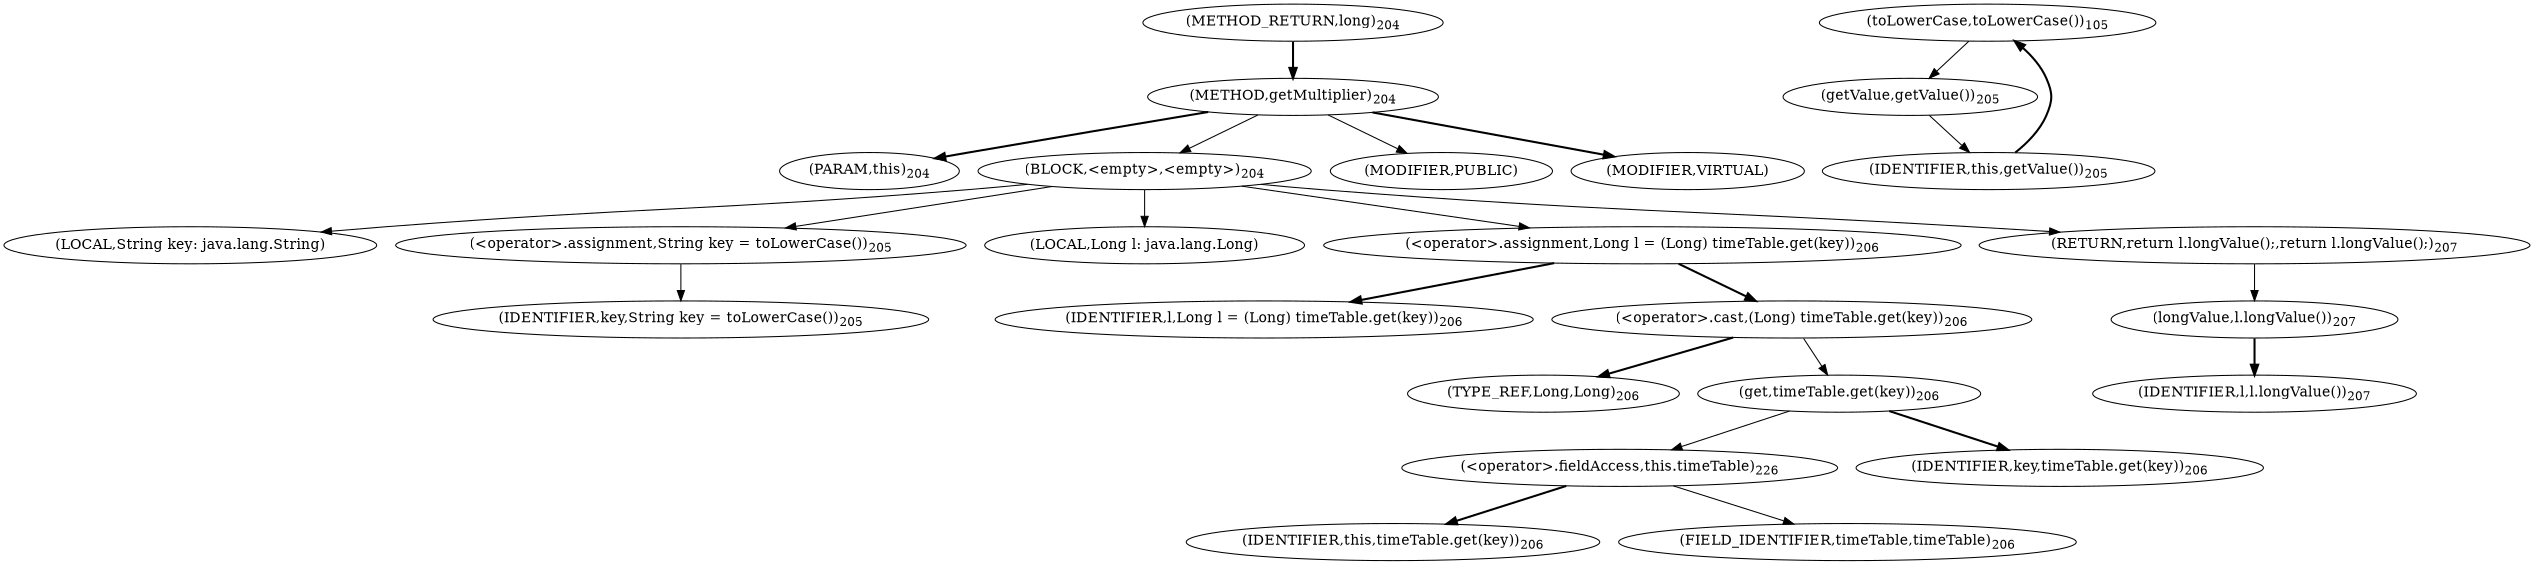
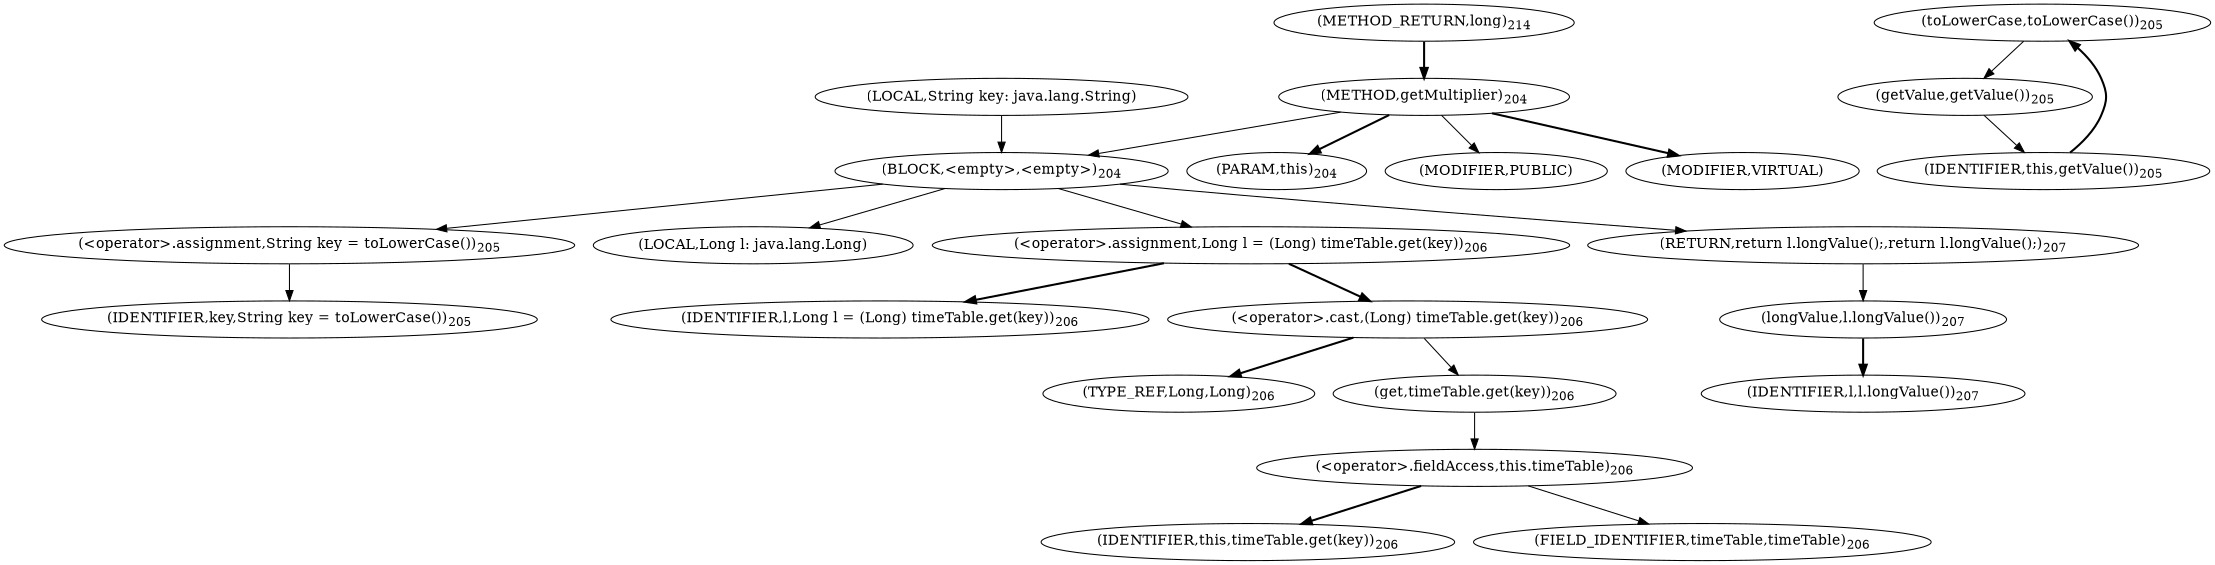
node "(METHOD_RETURN,long)": text "204" -> "214"
node "(toLowerCase,toLowerCase())": text "105" -> "205"
edge "(BLOCK,<empty>,<empty>)" -> "(LOCAL,String key: java.lang.String)": reversed
node "(<operator>.fieldAccess,this.timeTable)": text "226" -> "206"
node "(IDENTIFIER,key,timeTable.get(key))": removed
